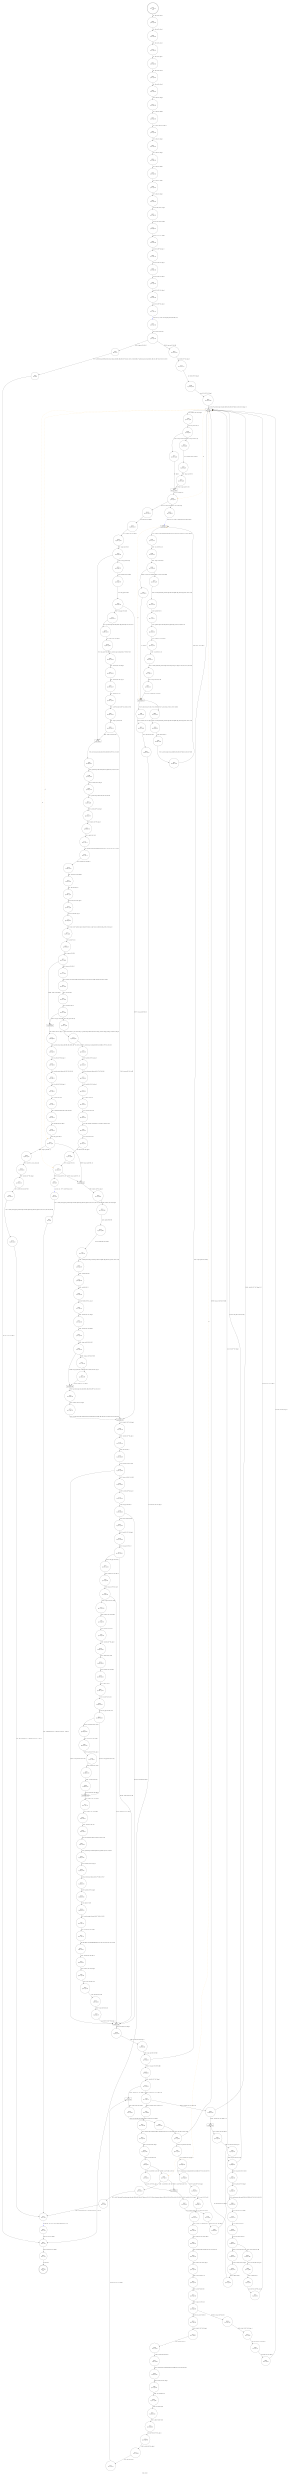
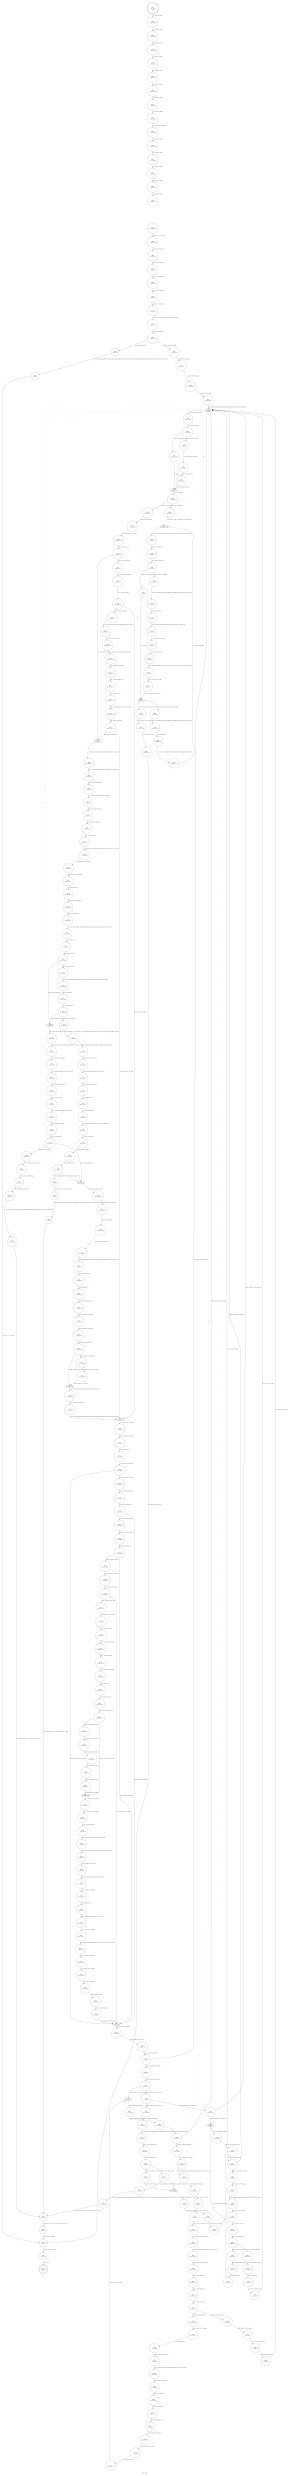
node "N5653 (rp:252, ep:252)": removed
